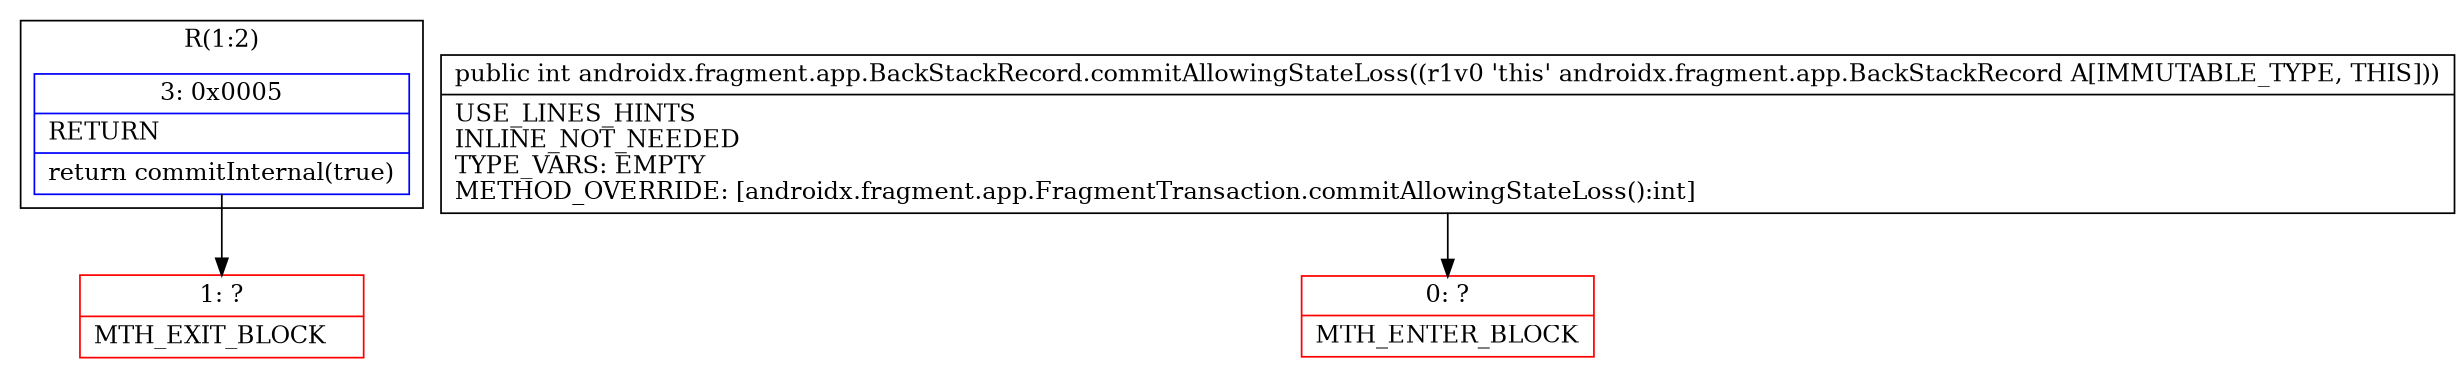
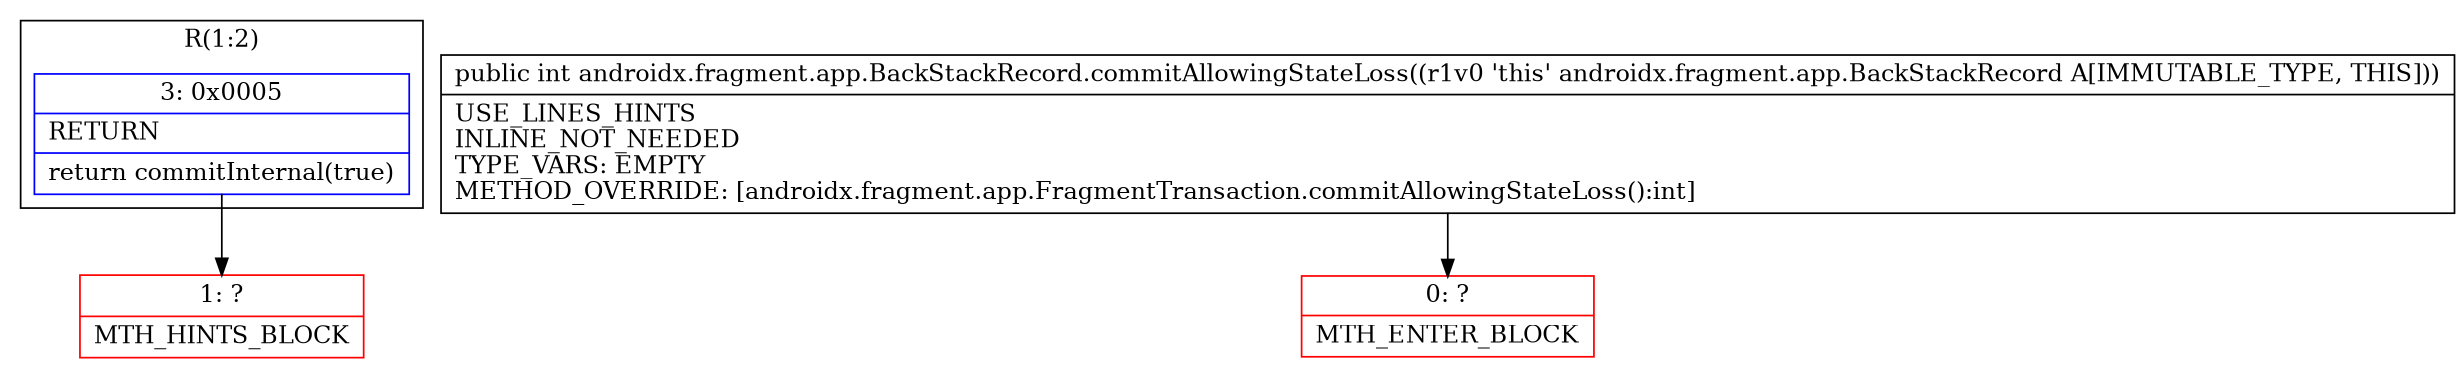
node "1: ?": text "MTH_EXIT_BLOCK" -> "MTH_HINTS_BLOCK"
